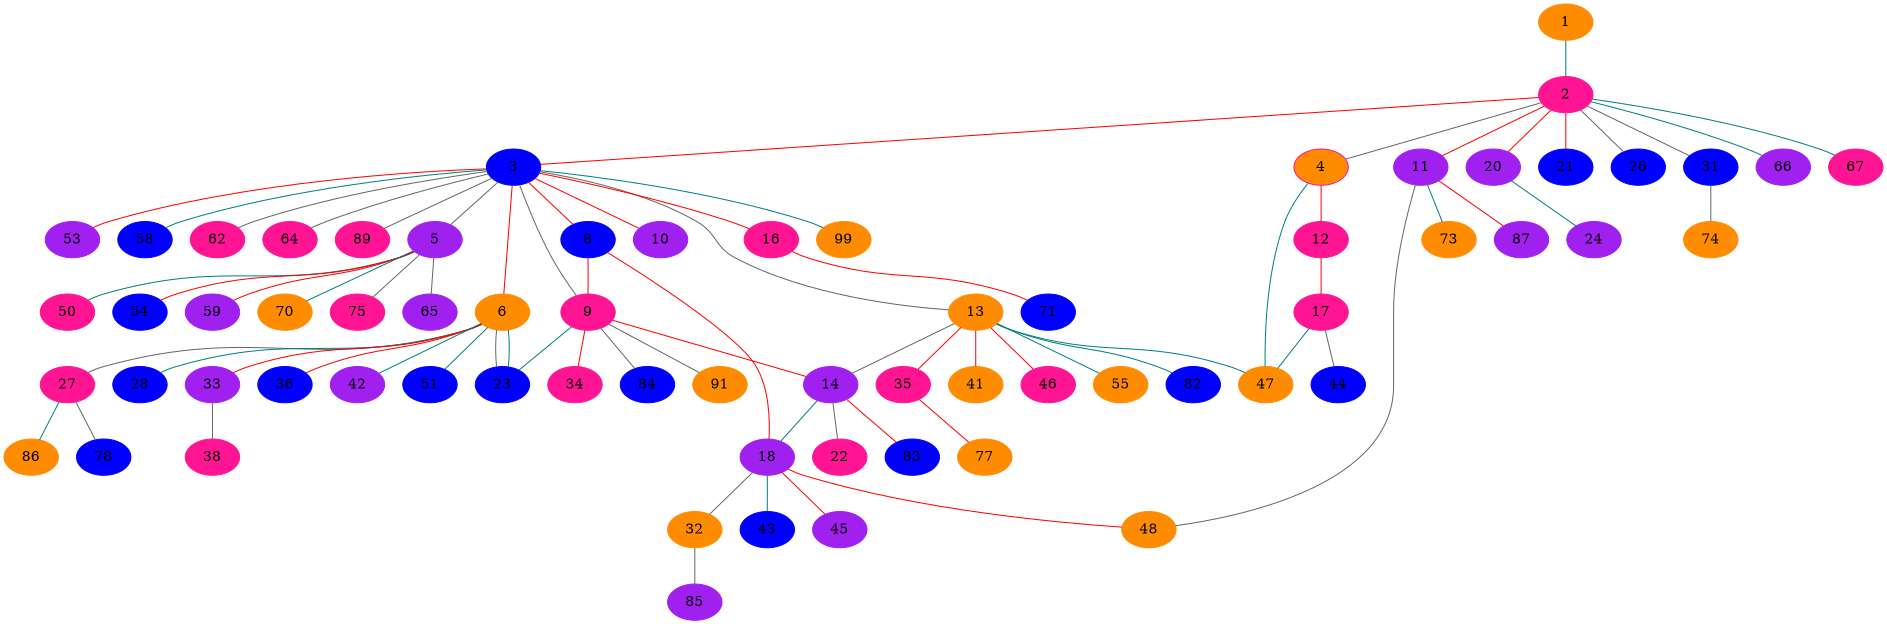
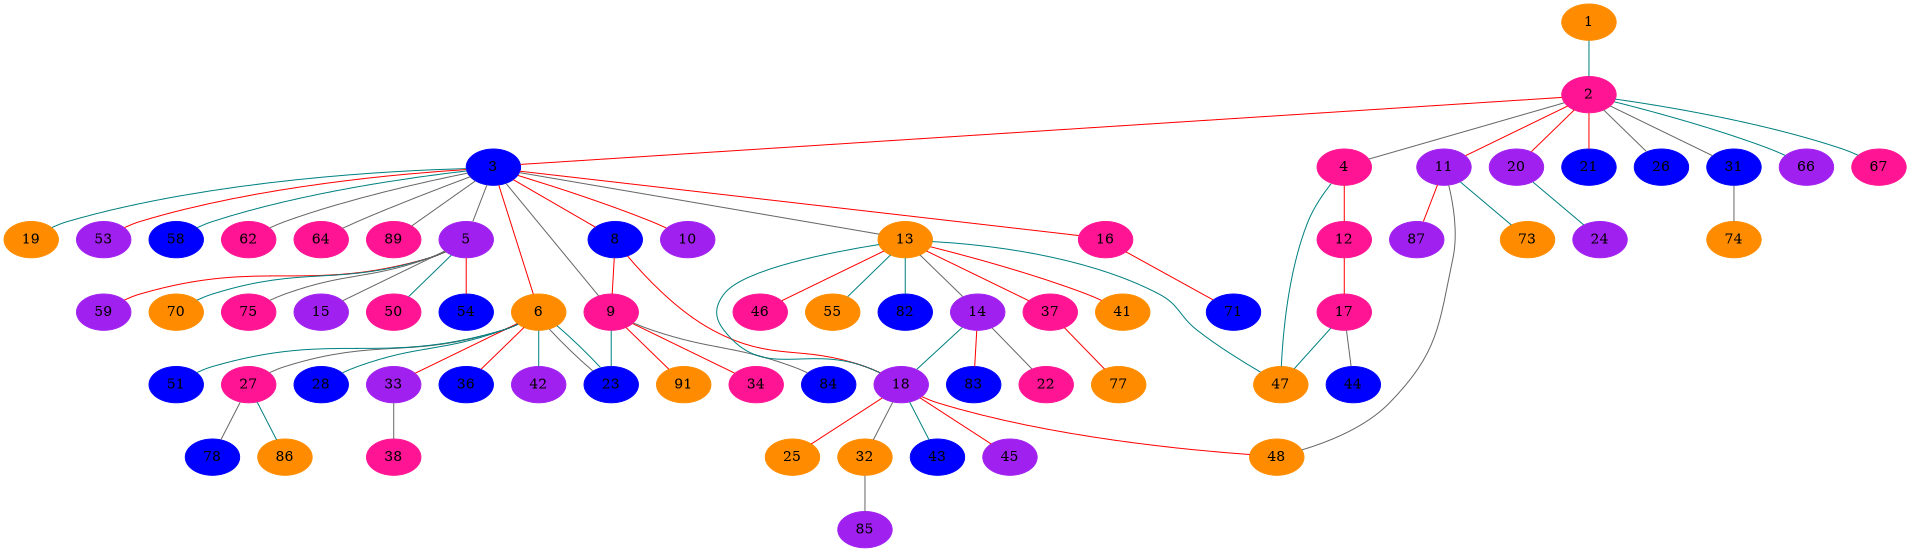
node "4": fillcolor darkorange -> deeppink
node "99": label "99" -> "19"
node "65": label "65" -> "15"
edge "13" -- "18": added
edge "9" -- "91": color gray40 -> red
edge "9" -- "14": removed
node "35": label "35" -> "37"
node "25": added
